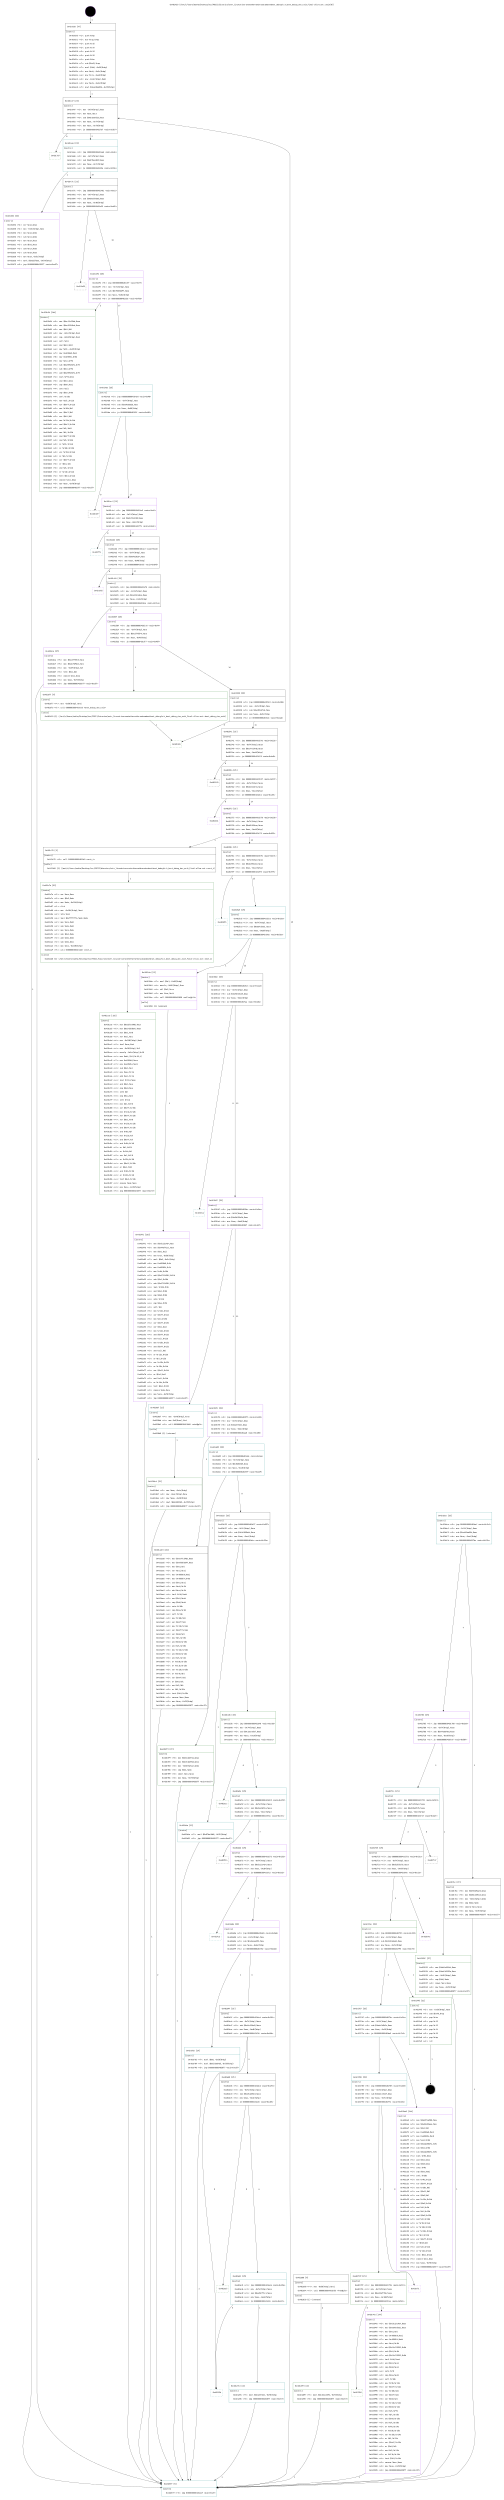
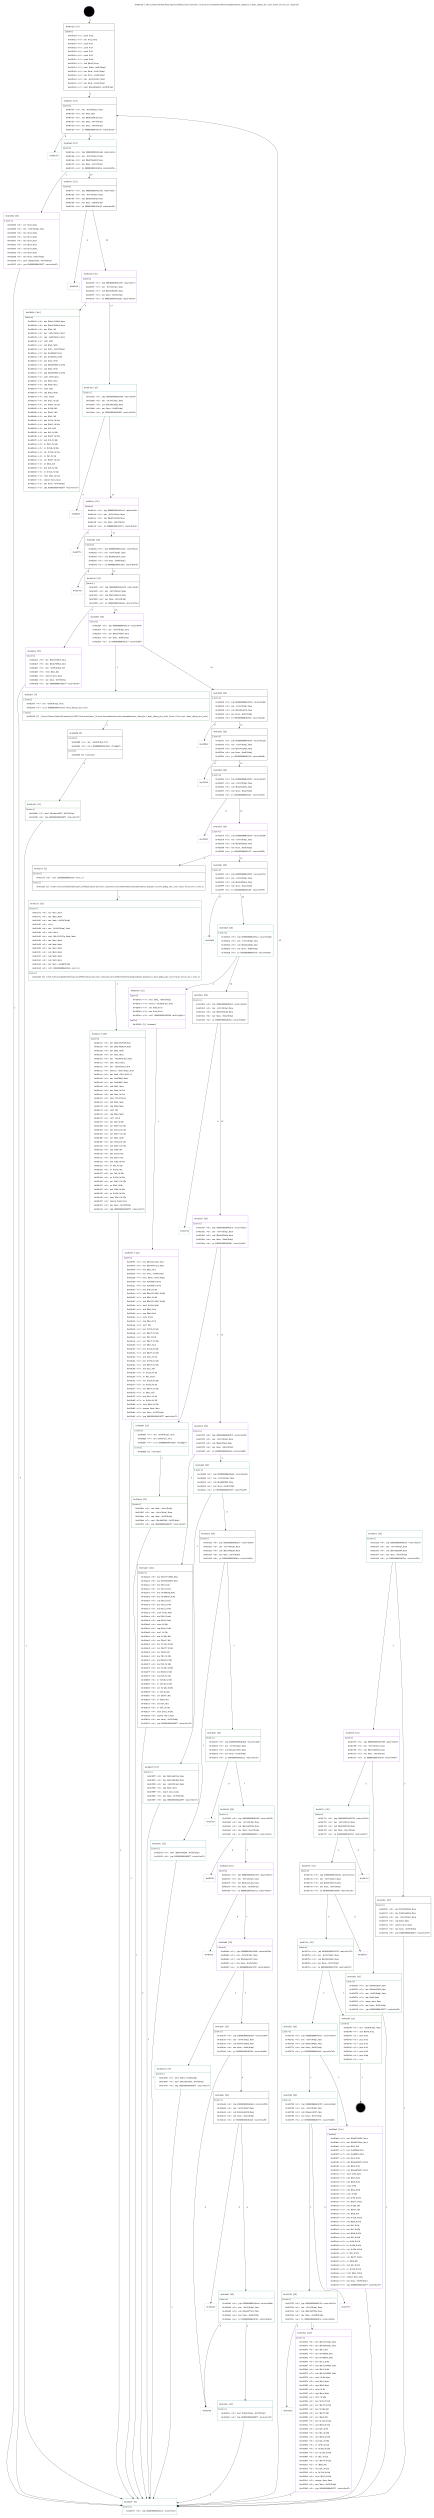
edge "0x401d77 [9]" -> "0x4018cb": now "0x401d77 [9]" -> "0x401d80 [9]"
